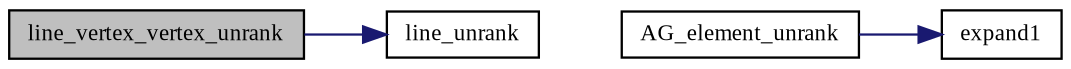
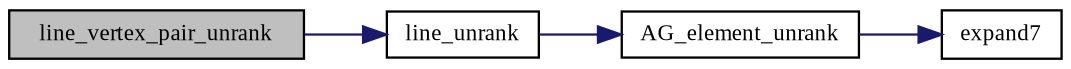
node "line_vertex_vertex_unrank": label "line_vertex_vertex_unrank" -> "line_vertex_pair_unrank"
edge "line_unrank" -> "AG_element_unrank": added
node "expand1": label "expand1" -> "expand7"
